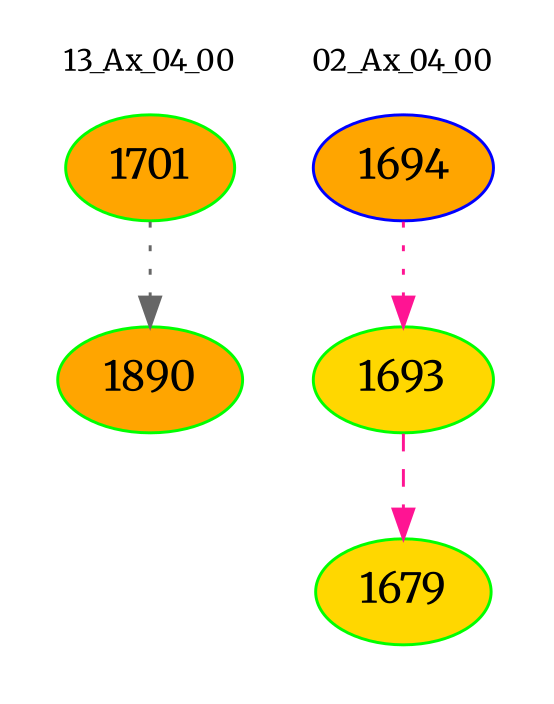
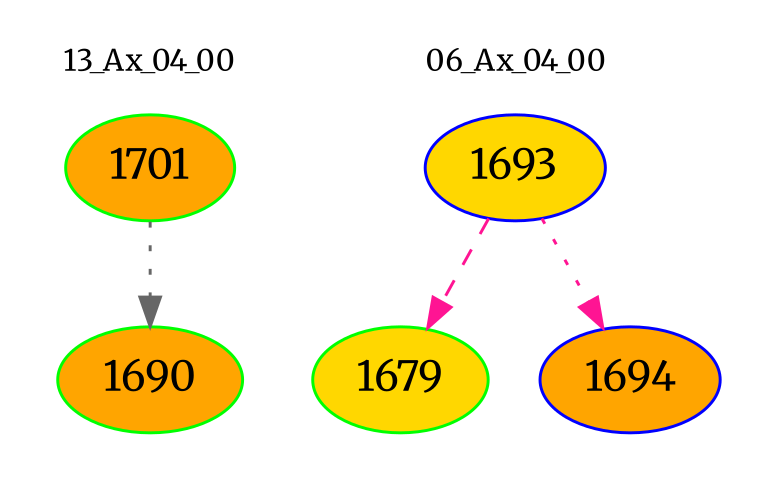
cluster "02_Ax_04_00": label "02_Ax_04_00" -> "06_Ax_04_00"
edge "1694" -> "1693": reversed
node "1890": label "1890" -> "1690"
node "1693": color green -> blue
